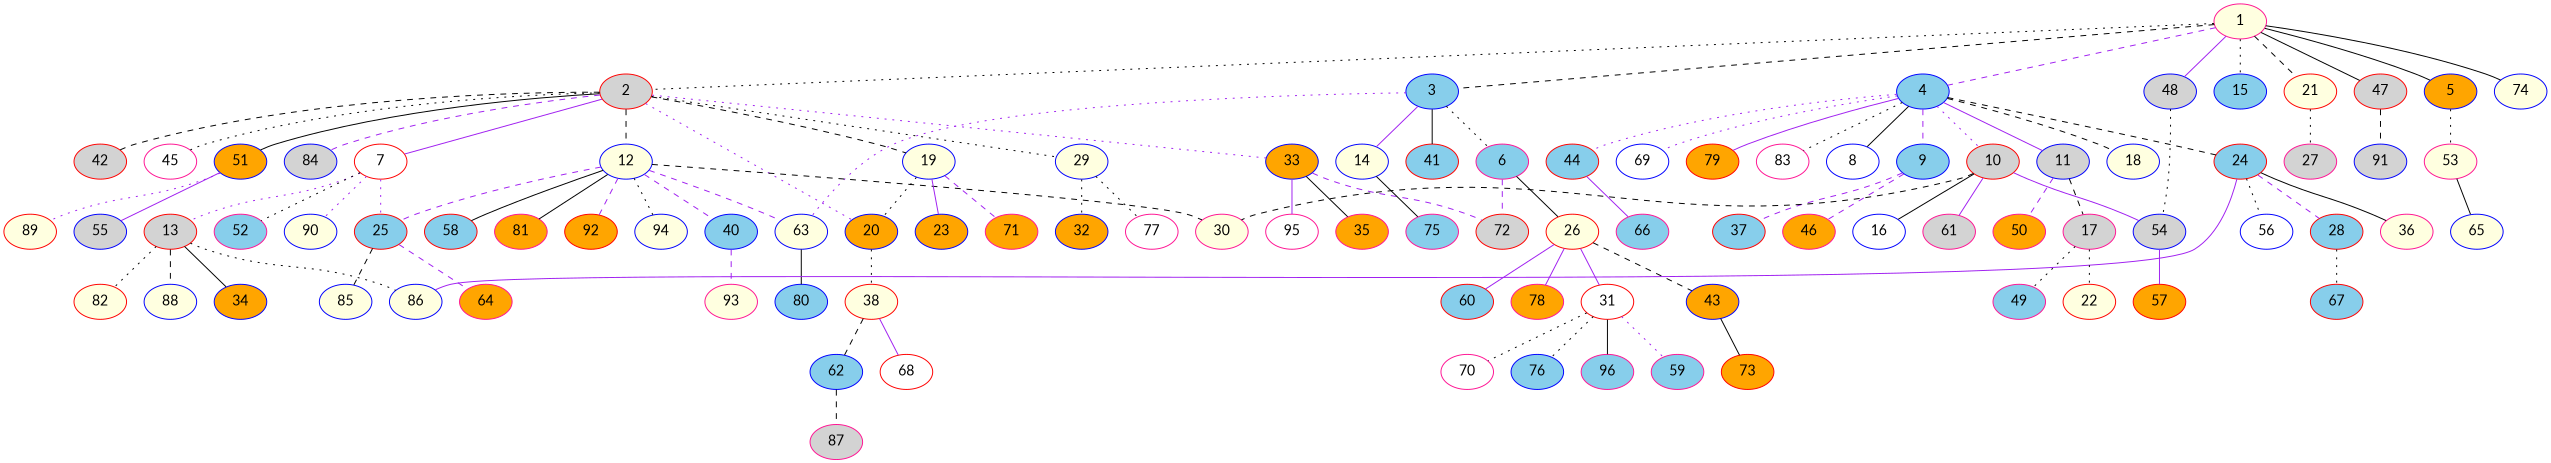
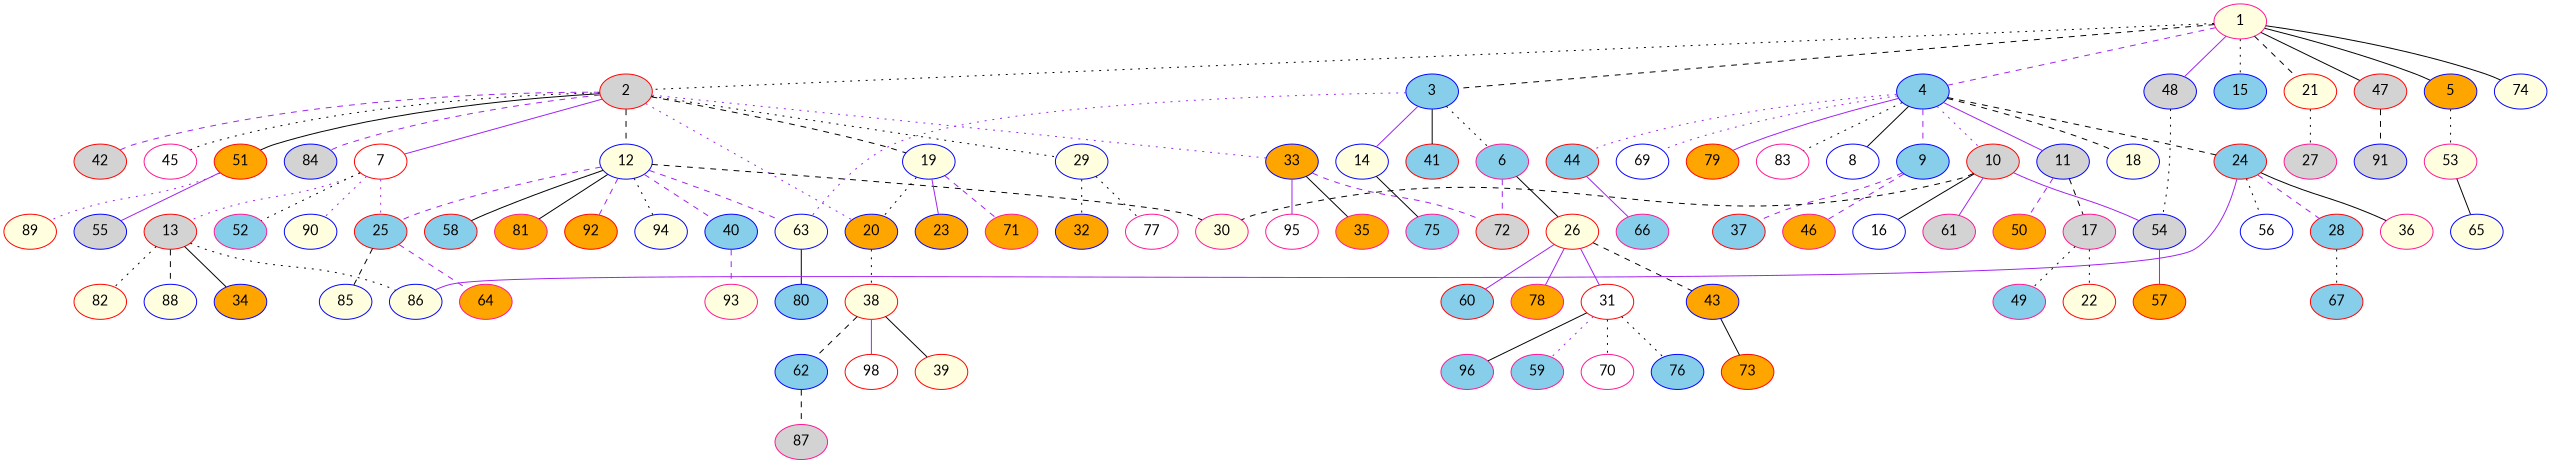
edge "2" -- "42": color black -> purple
node "51": color blue -> red
node "68": label "68" -> "98"
node "39": added
